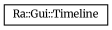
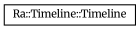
node "Ra::Gui::Timeline": label "Ra::Gui::Timeline" -> "Ra::Timeline::Timeline"
